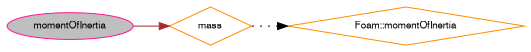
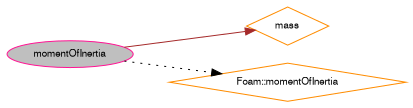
edge "mass" -> "Foam::momentOfInertia": now "momentOfInertia" -> "Foam::momentOfInertia"
